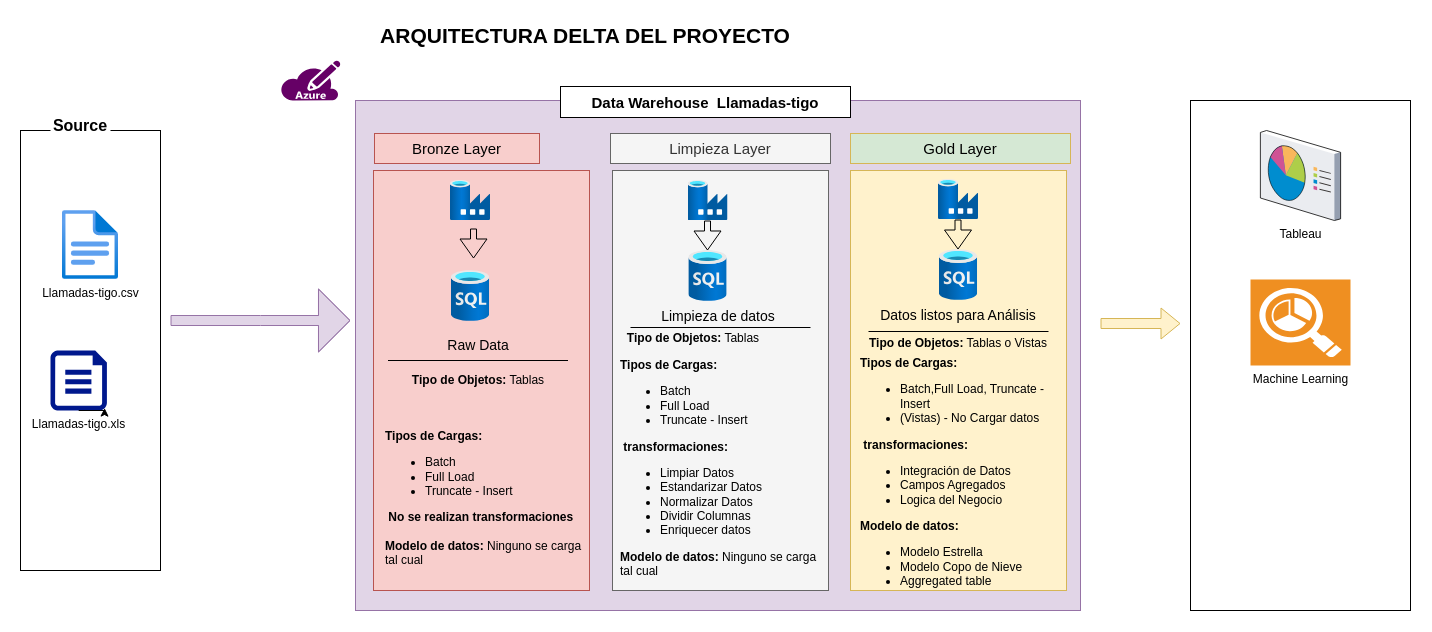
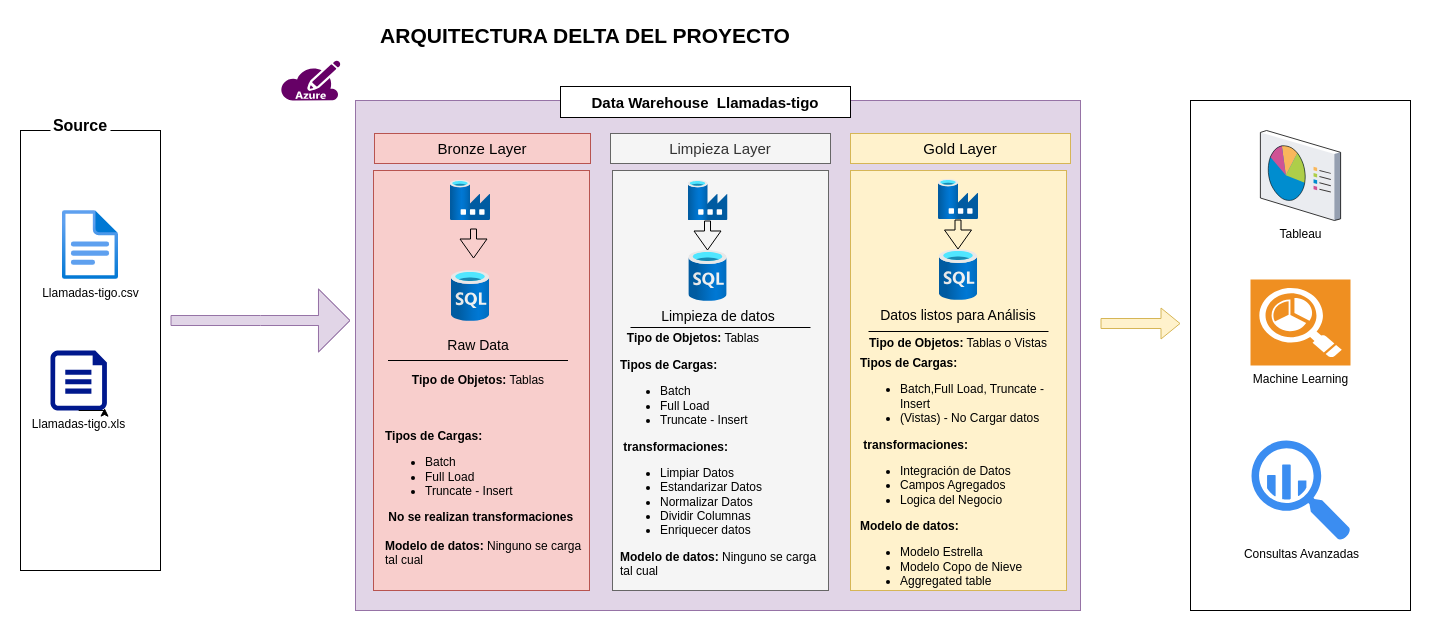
node "Bronze Layer": size 165x30 -> 216x30
node "Gold Layer": fillcolor #d5e8d4 -> #fff2cc
node "Consultas Avanzadas": added
